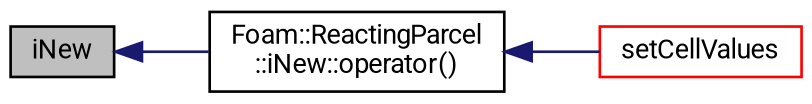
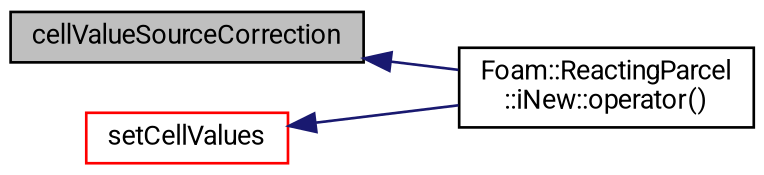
node "iNew": label "iNew" -> "cellValueSourceCorrection"
edge "setCellValues" -> "Foam::ReactingParcel ::iNew::operator()": reversed
